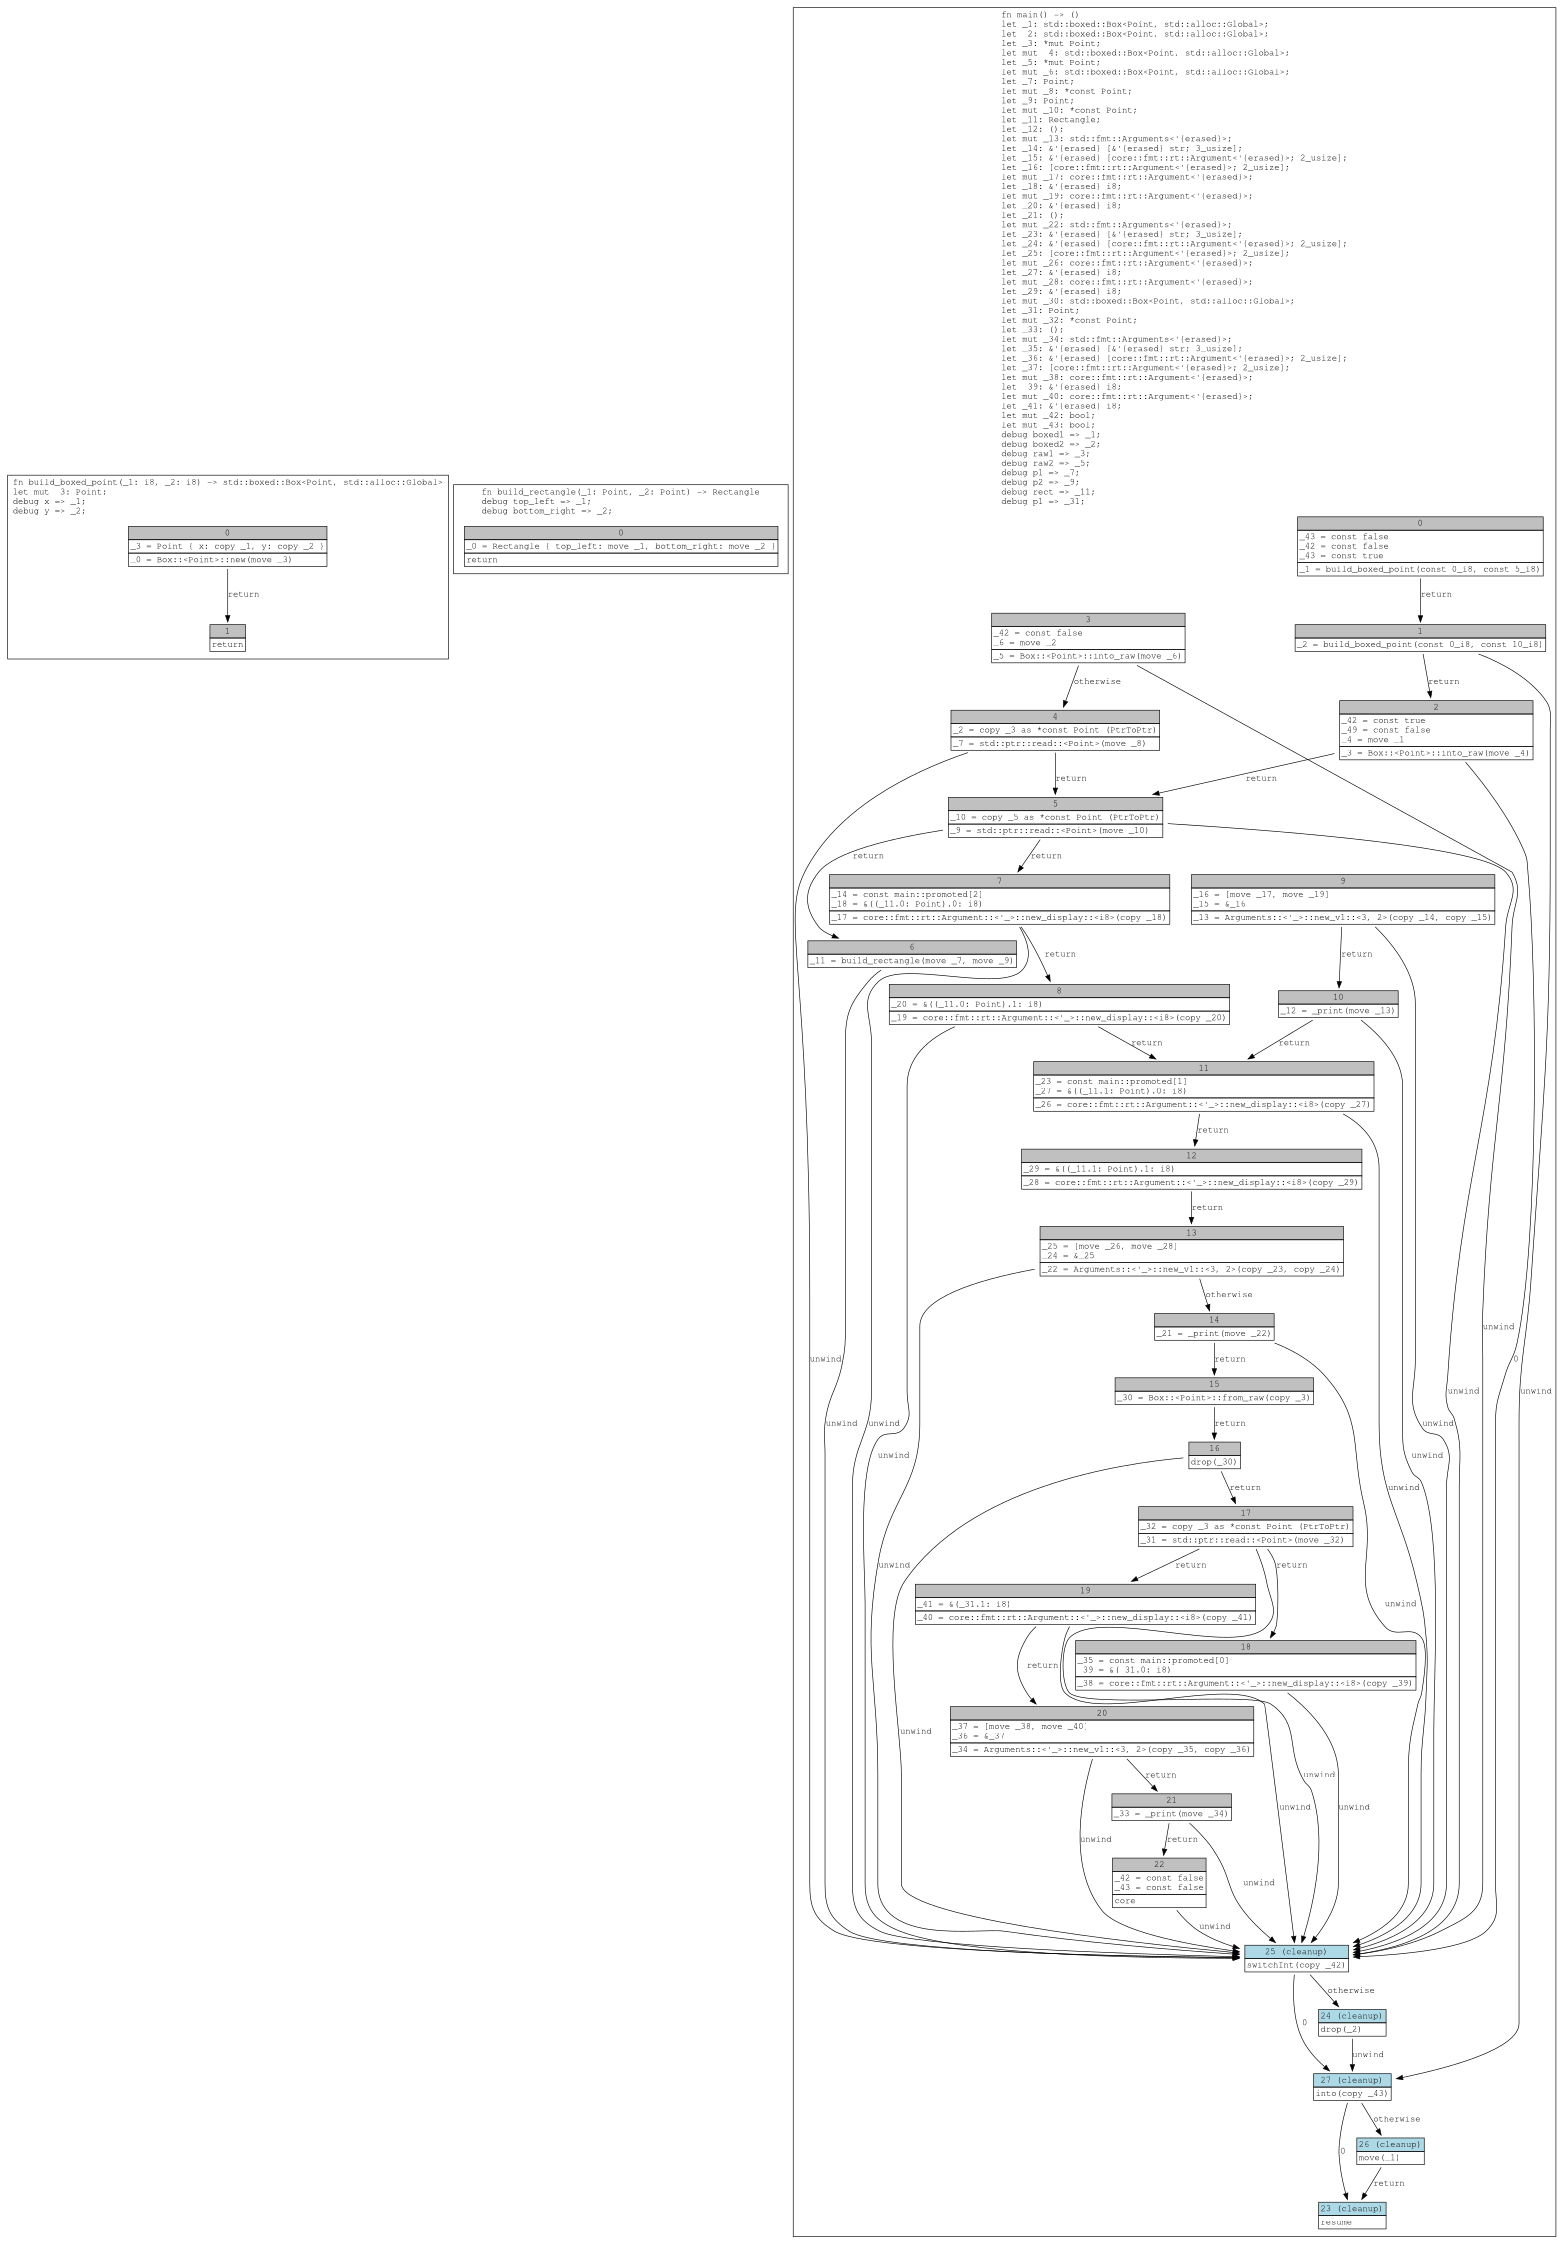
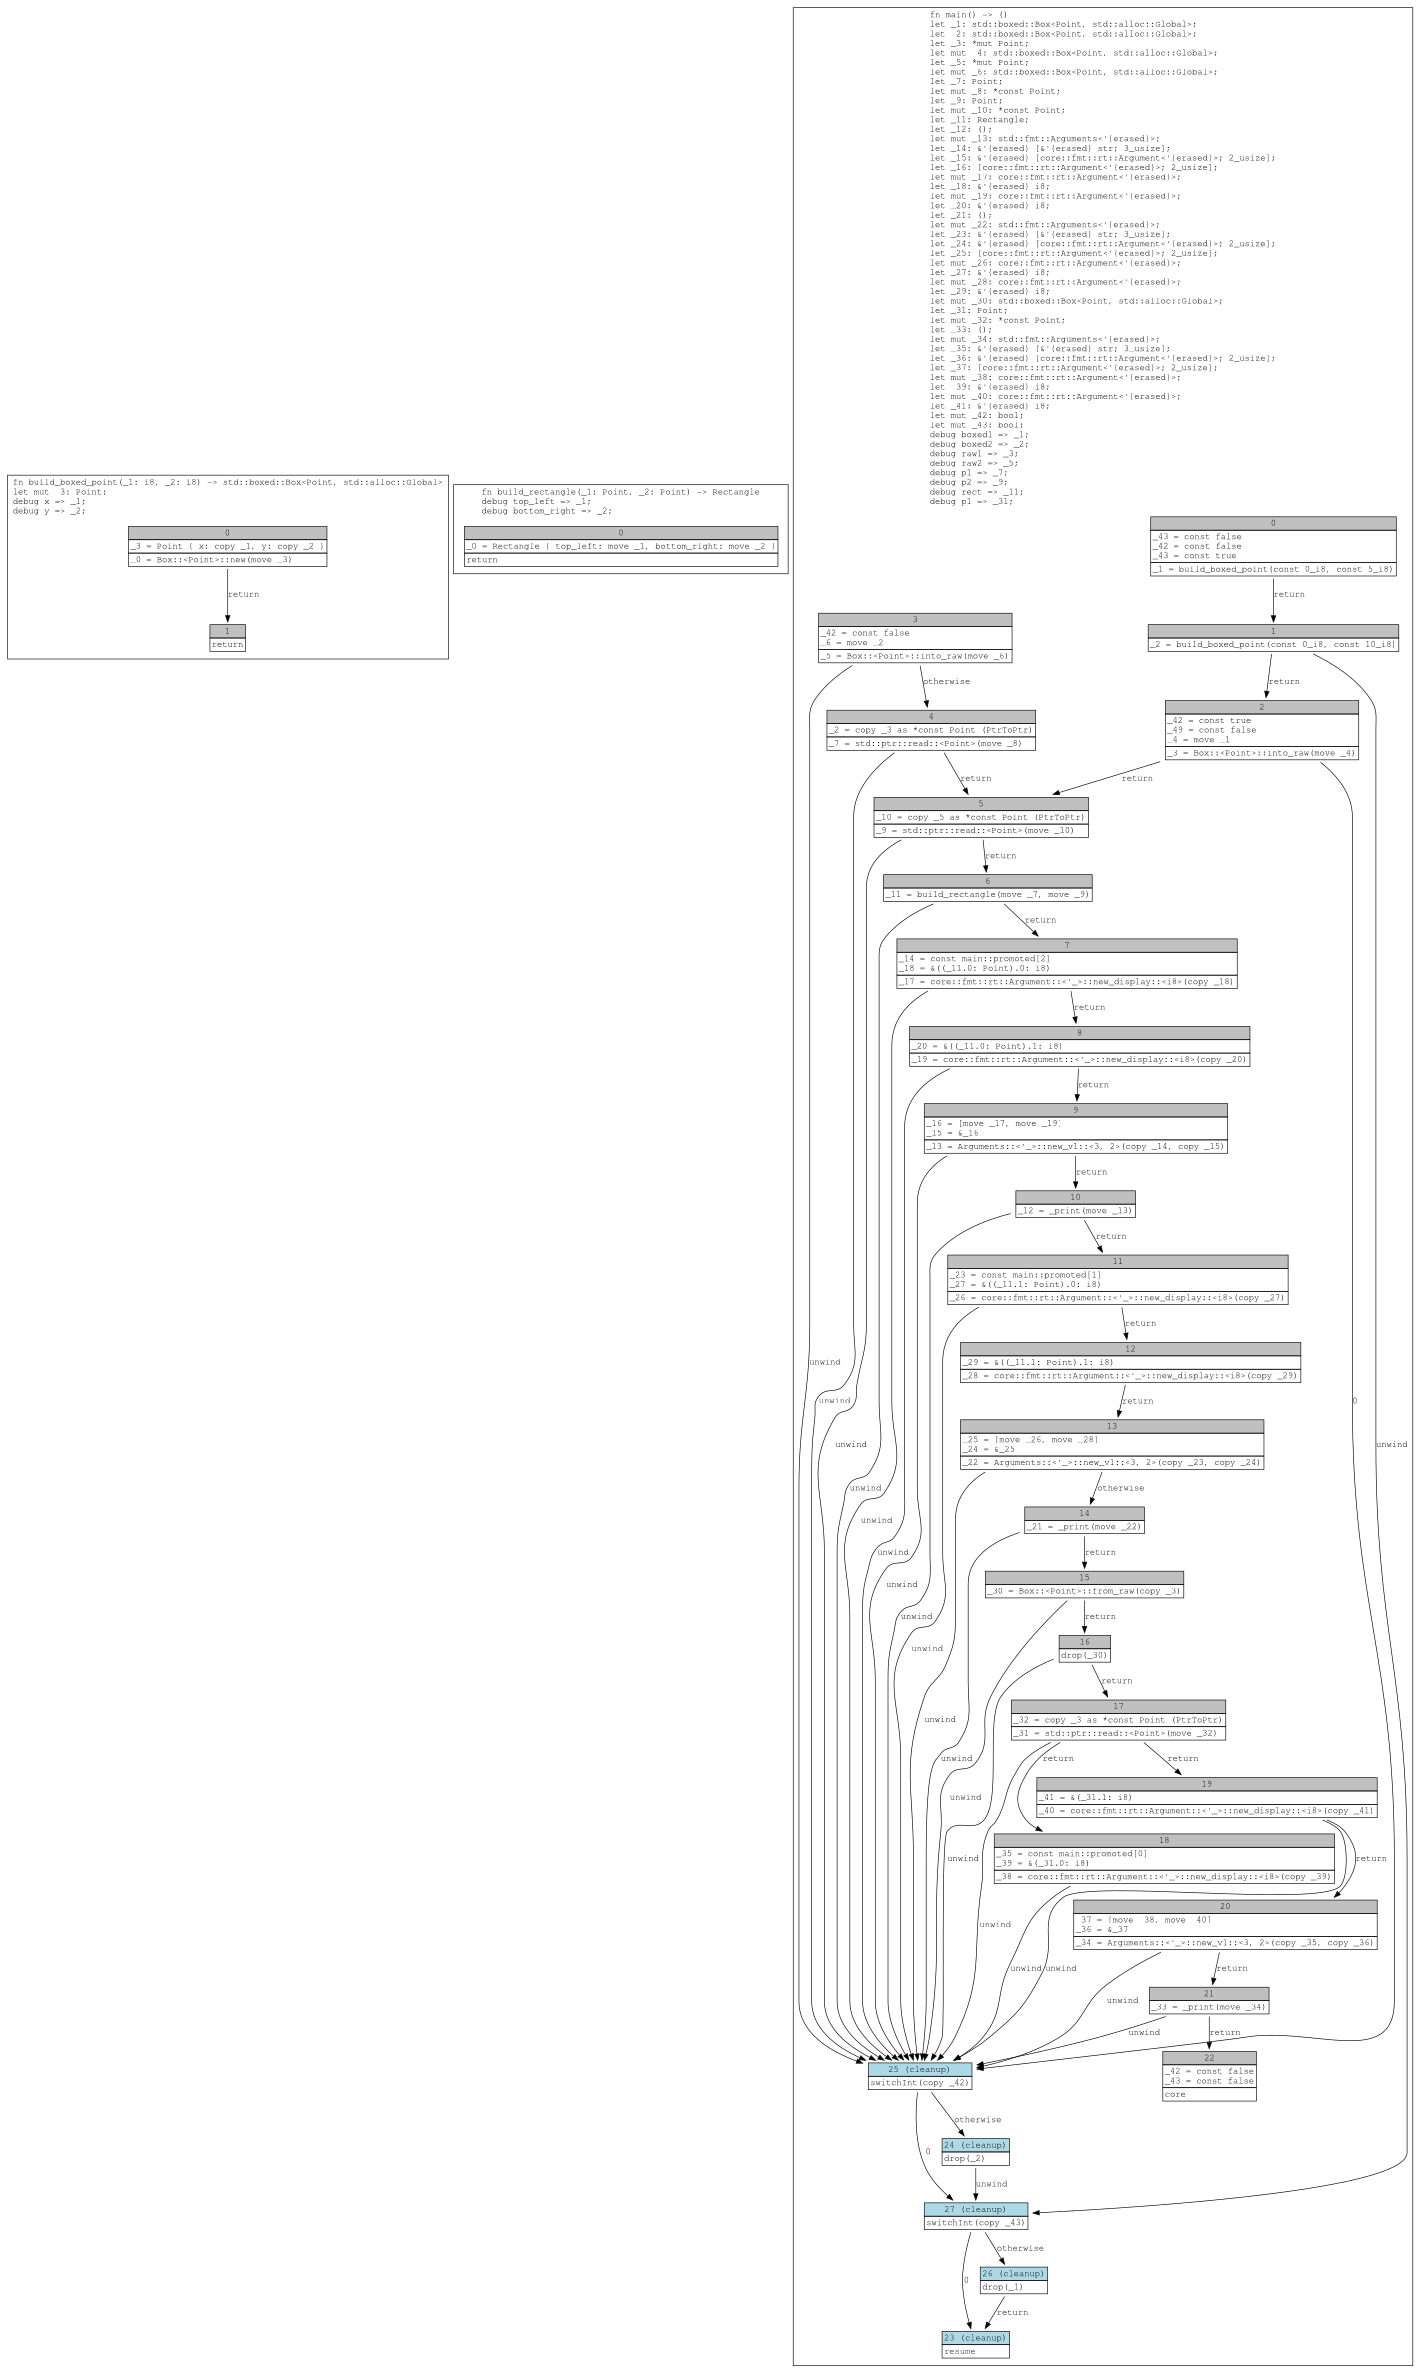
edge "5" -> "7": now "6" -> "7"
edge "8" -> "11": now "8" -> "9"
edge "22" -> "25 (cleanup)": now "15" -> "25 (cleanup)"
node "27 (cleanup)": text "into(copy _43)" -> "switchInt(copy _43)"
node "26 (cleanup)": text "move(_1)" -> "drop(_1)"
